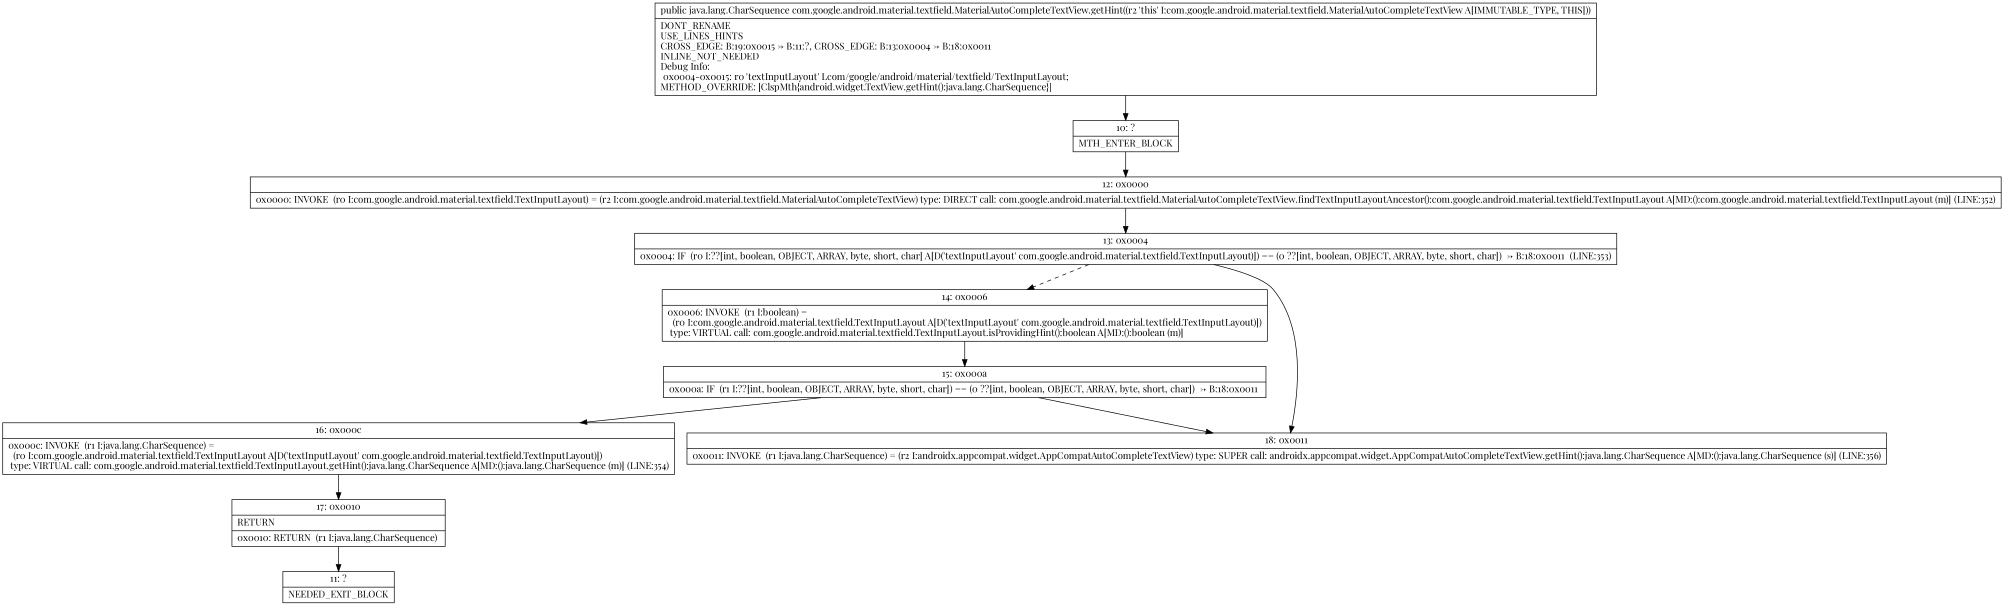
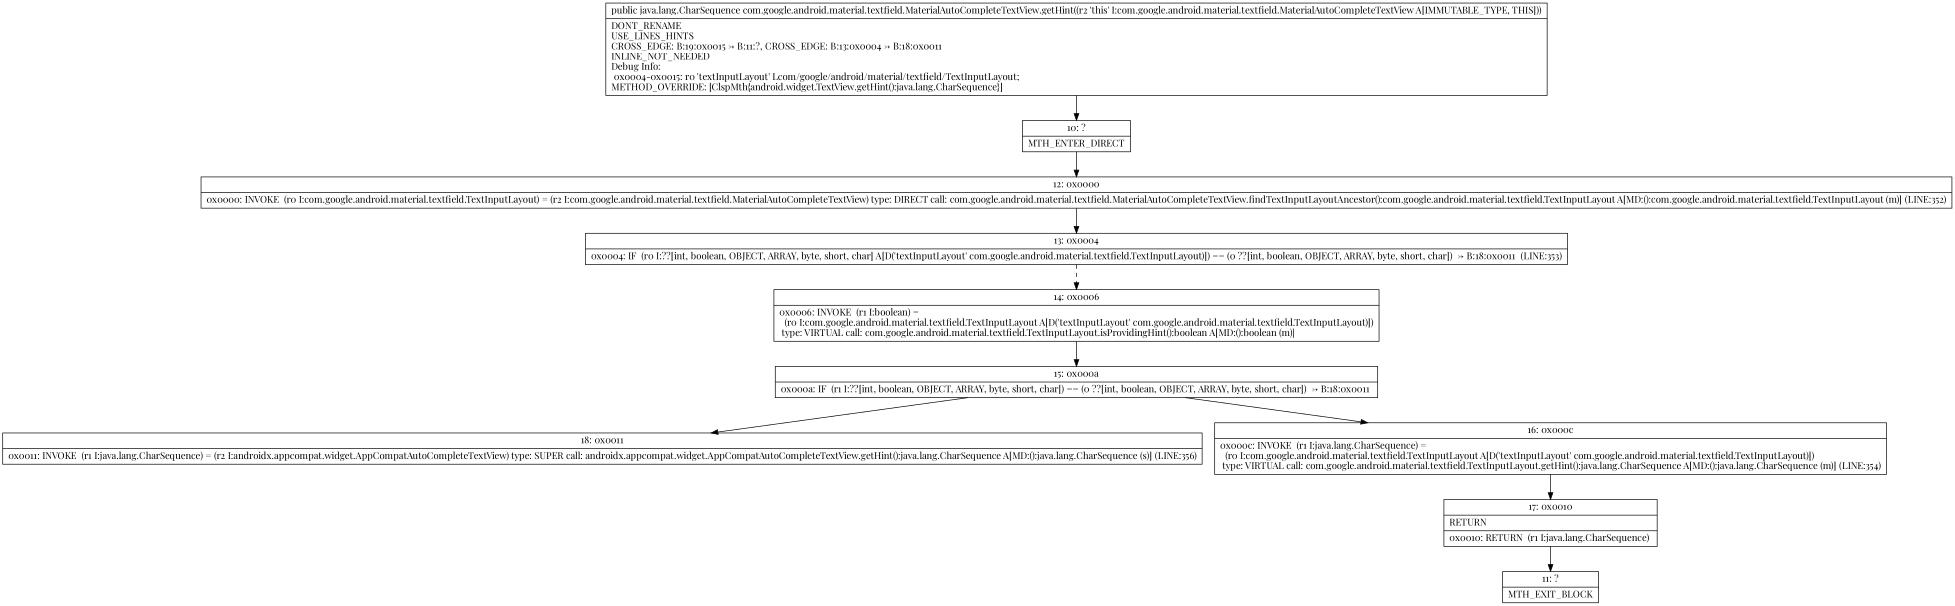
node "10: ?": text "MTH_ENTER_BLOCK" -> "MTH_ENTER_DIRECT"
edge "13: 0x0004" -> "18: 0x0011": removed
node "11: ?": text "NEEDED_EXIT_BLOCK" -> "MTH_EXIT_BLOCK"
